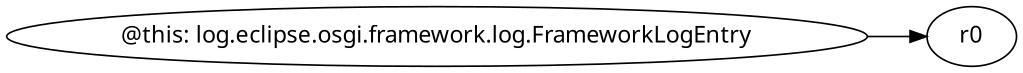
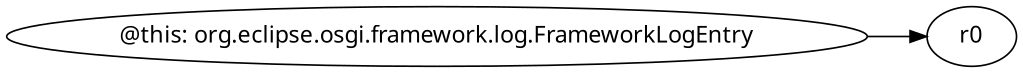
node "@this: log.eclipse.osgi.framework.log.FrameworkLogEntry": label "@this: log.eclipse.osgi.framework.log.FrameworkLogEntry" -> "@this: org.eclipse.osgi.framework.log.FrameworkLogEntry"
